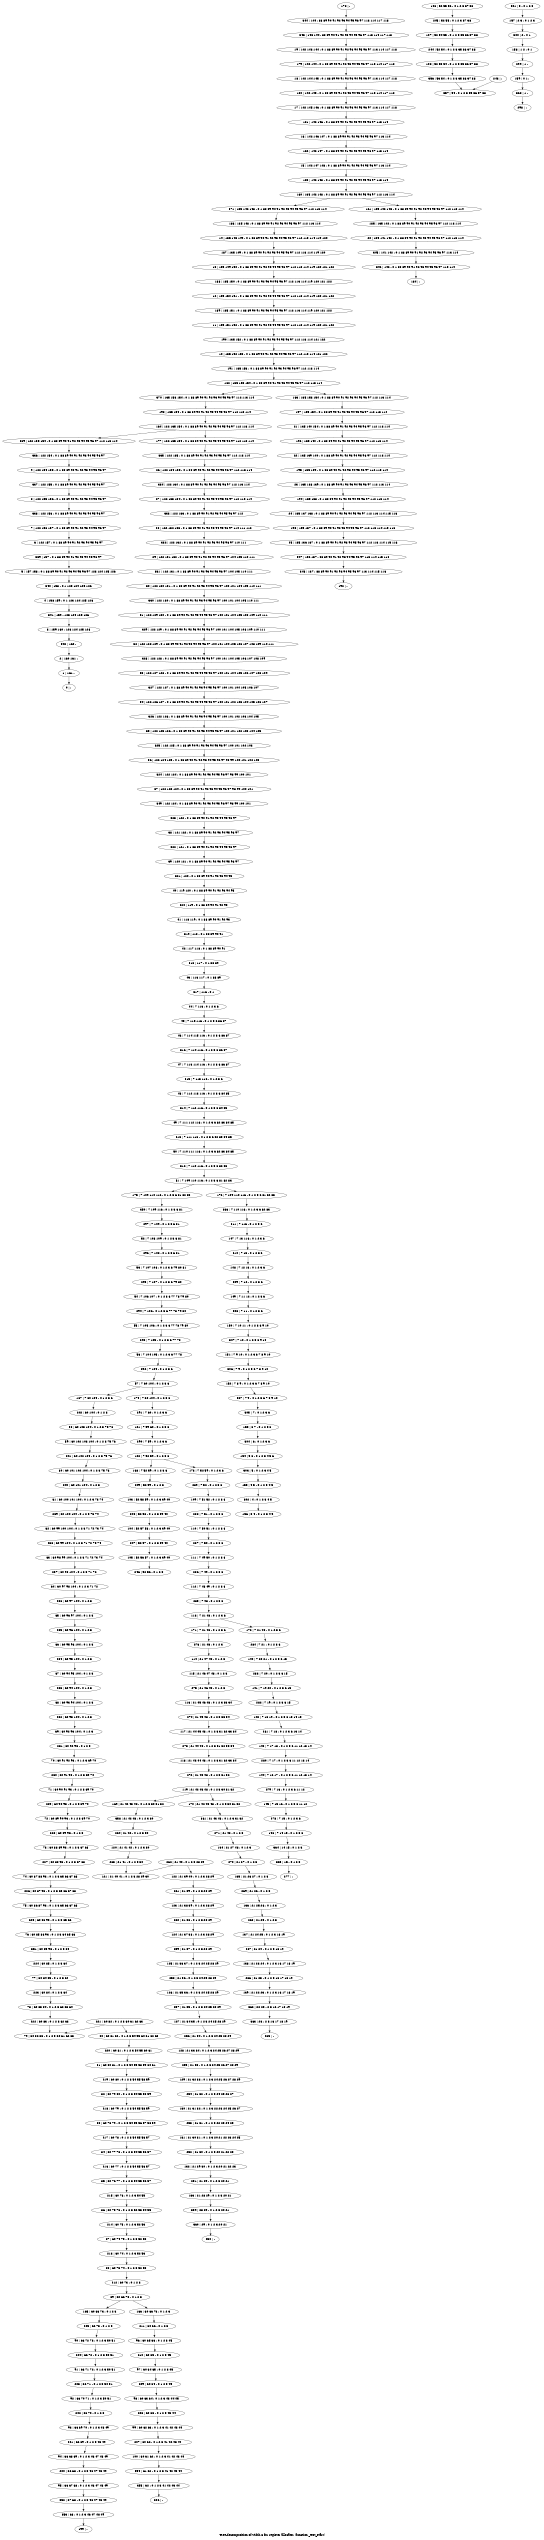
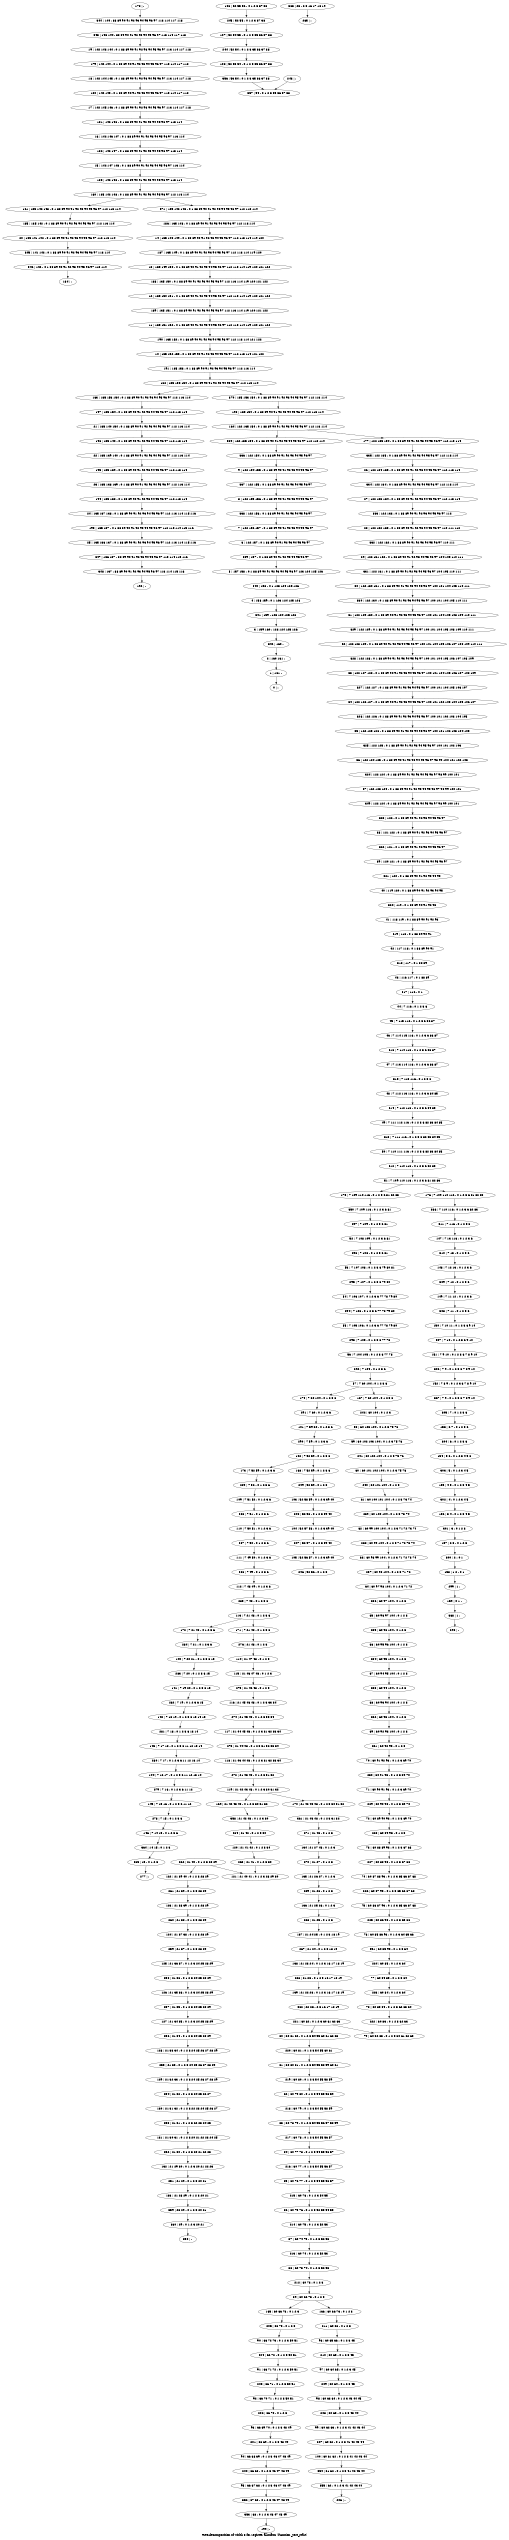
edge "156 | 3 4 : 0 1 2 3 4 5" -> "301 | 3 : 0 1 2 3": added
edge "362 | 22 23 : 2 3 16 17 18 19" -> "363 | 23 : 2 3 16 17 18 19": removed
